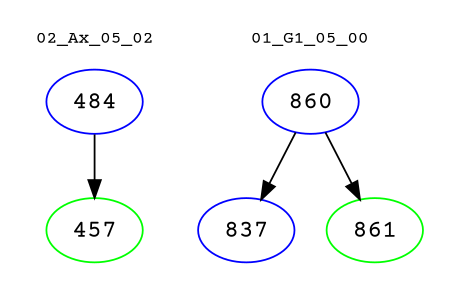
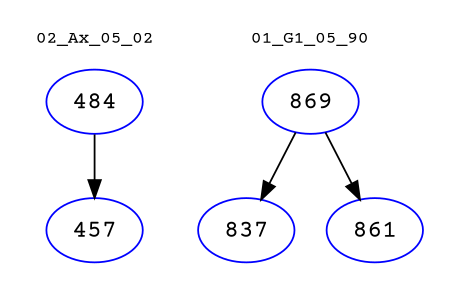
cluster "01_G1_05_00": label "01_G1_05_00" -> "01_G1_05_90"
node "860": label "860" -> "869"
node "457": color green -> blue
node "861": color green -> blue
